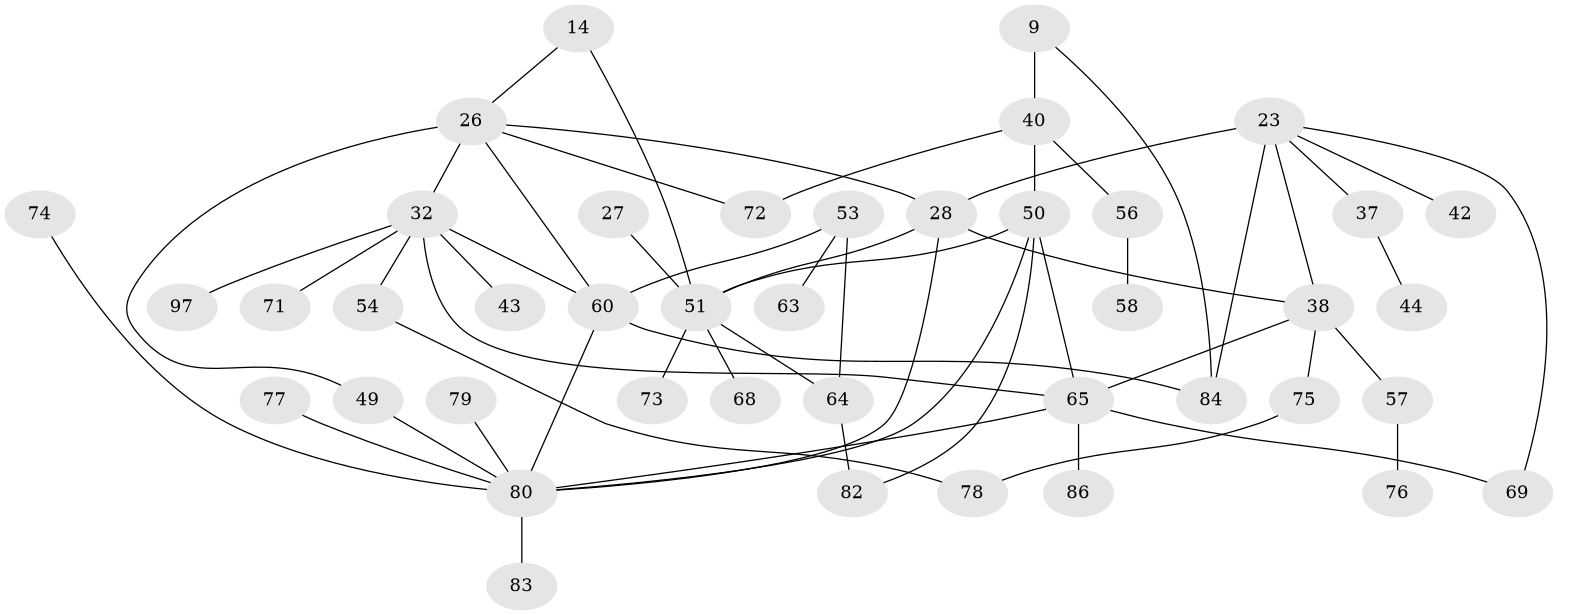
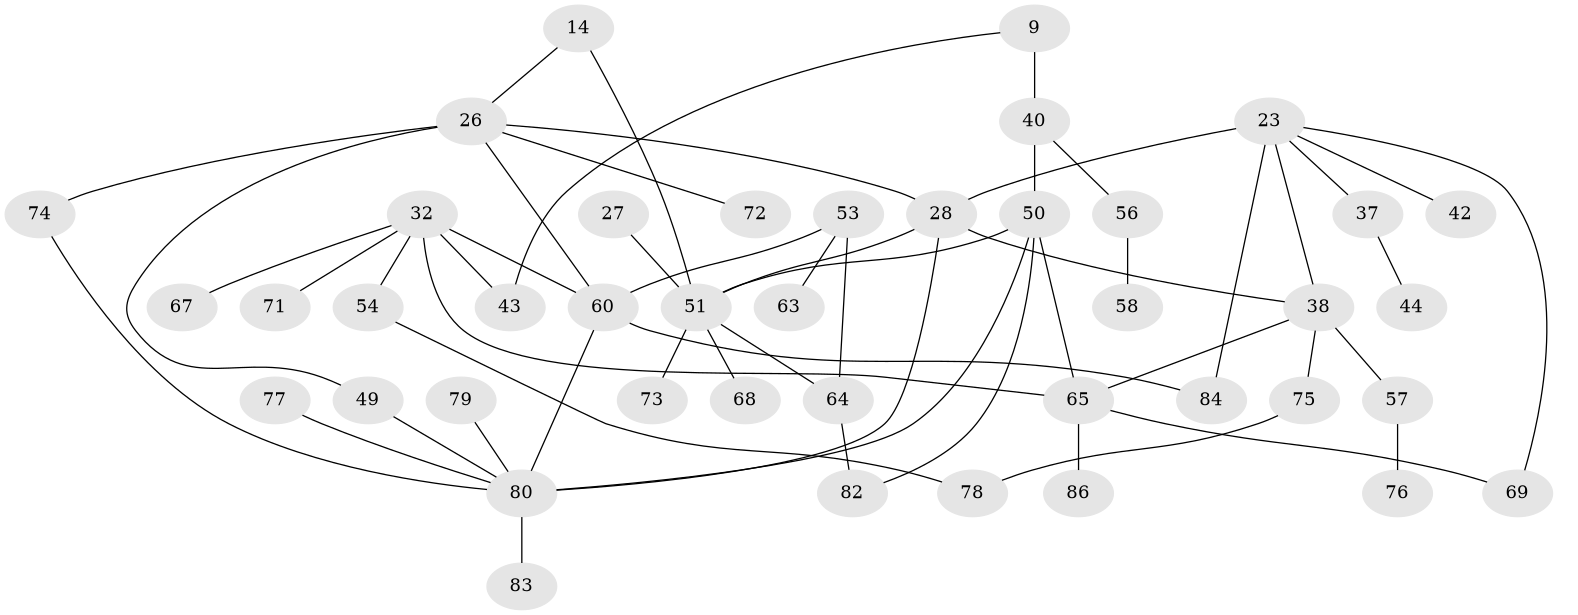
edge "40" -- "72": removed
edge "26" -- "32": now "26" -- "74"
edge "9" -- "84": now "9" -- "43"
node "97": label "97" -> "67"
edge "65" -- "80": removed
